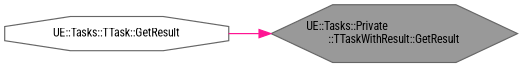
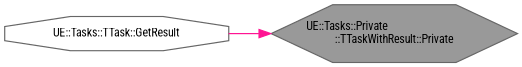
node "UE::Tasks::Private ::TTaskWithResult::GetResult": label "UE::Tasks::Private ::TTaskWithResult::GetResult" -> "UE::Tasks::Private ::TTaskWithResult::Private"
